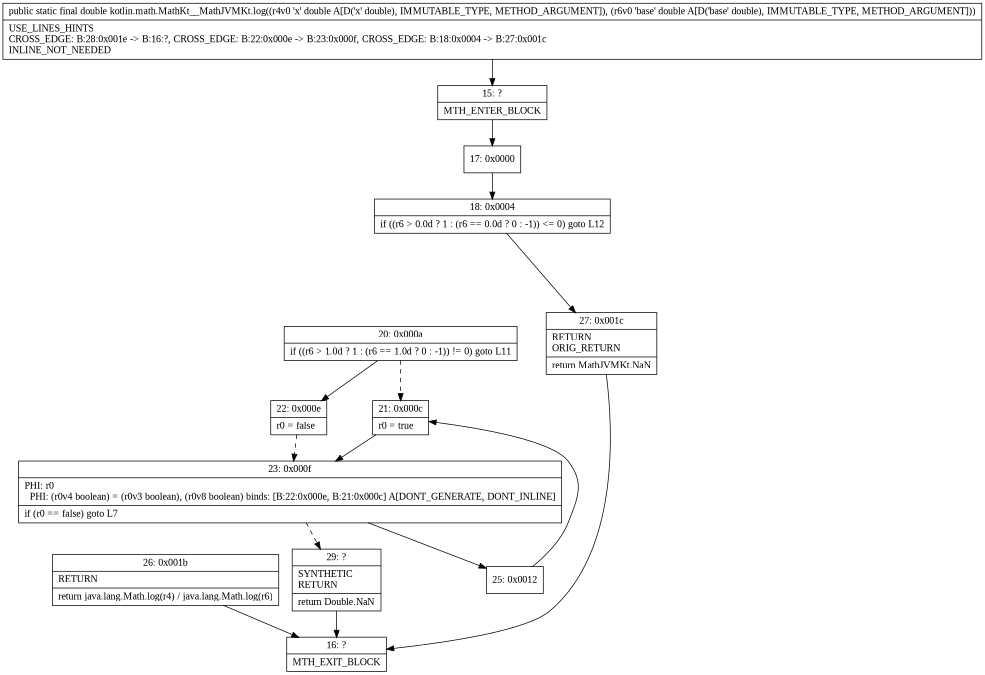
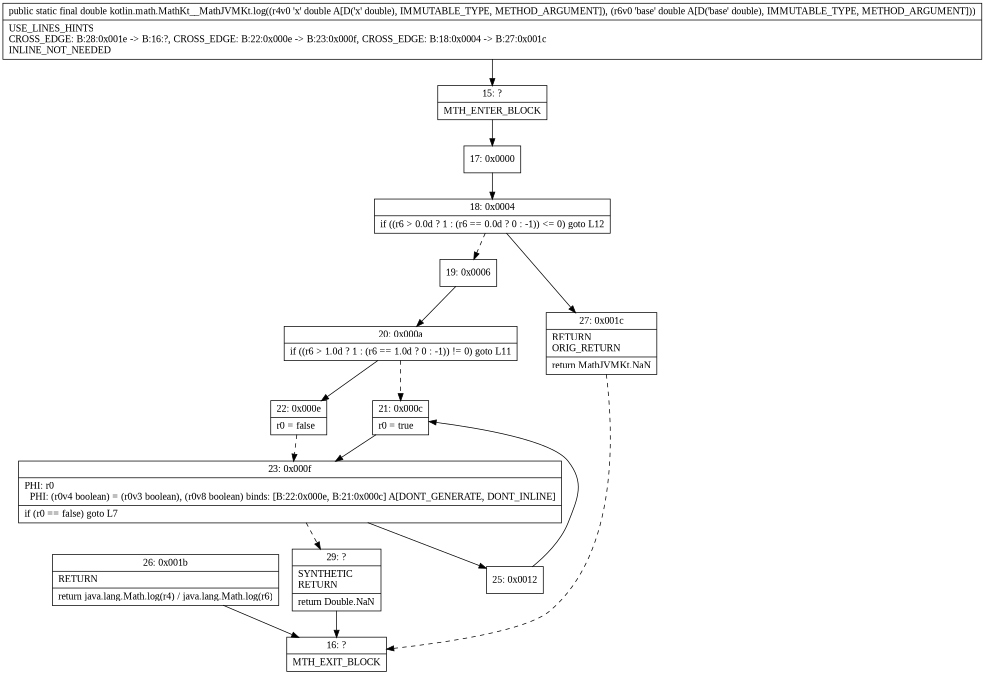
node "19: 0x0006": added
edge "27: 0x001c" -> "16: ?": style solid -> dashed
